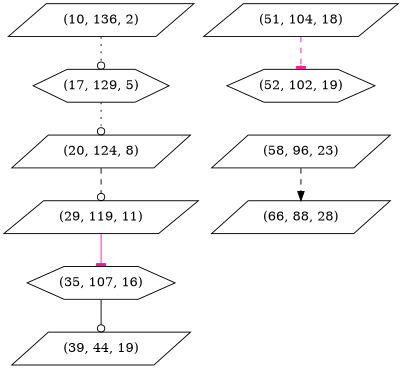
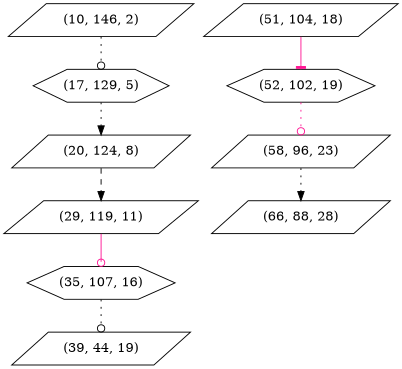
node "(10, 136, 2)": label "(10, 136, 2)" -> "(10, 146, 2)"
edge "(51, 104, 18)" -> "(52, 102, 19)": style dashed -> solid
edge "(17, 129, 5)" -> "(20, 124, 8)": arrowhead odot -> normal
edge "(52, 102, 19)" -> "(58, 96, 23)": added
edge "(58, 96, 23)" -> "(66, 88, 28)": style dashed -> dotted
edge "(20, 124, 8)" -> "(29, 119, 11)": arrowhead odot -> normal
edge "(29, 119, 11)" -> "(35, 107, 16)": arrowhead tee -> odot
edge "(35, 107, 16)" -> "(39, 44, 19)": style solid -> dotted
